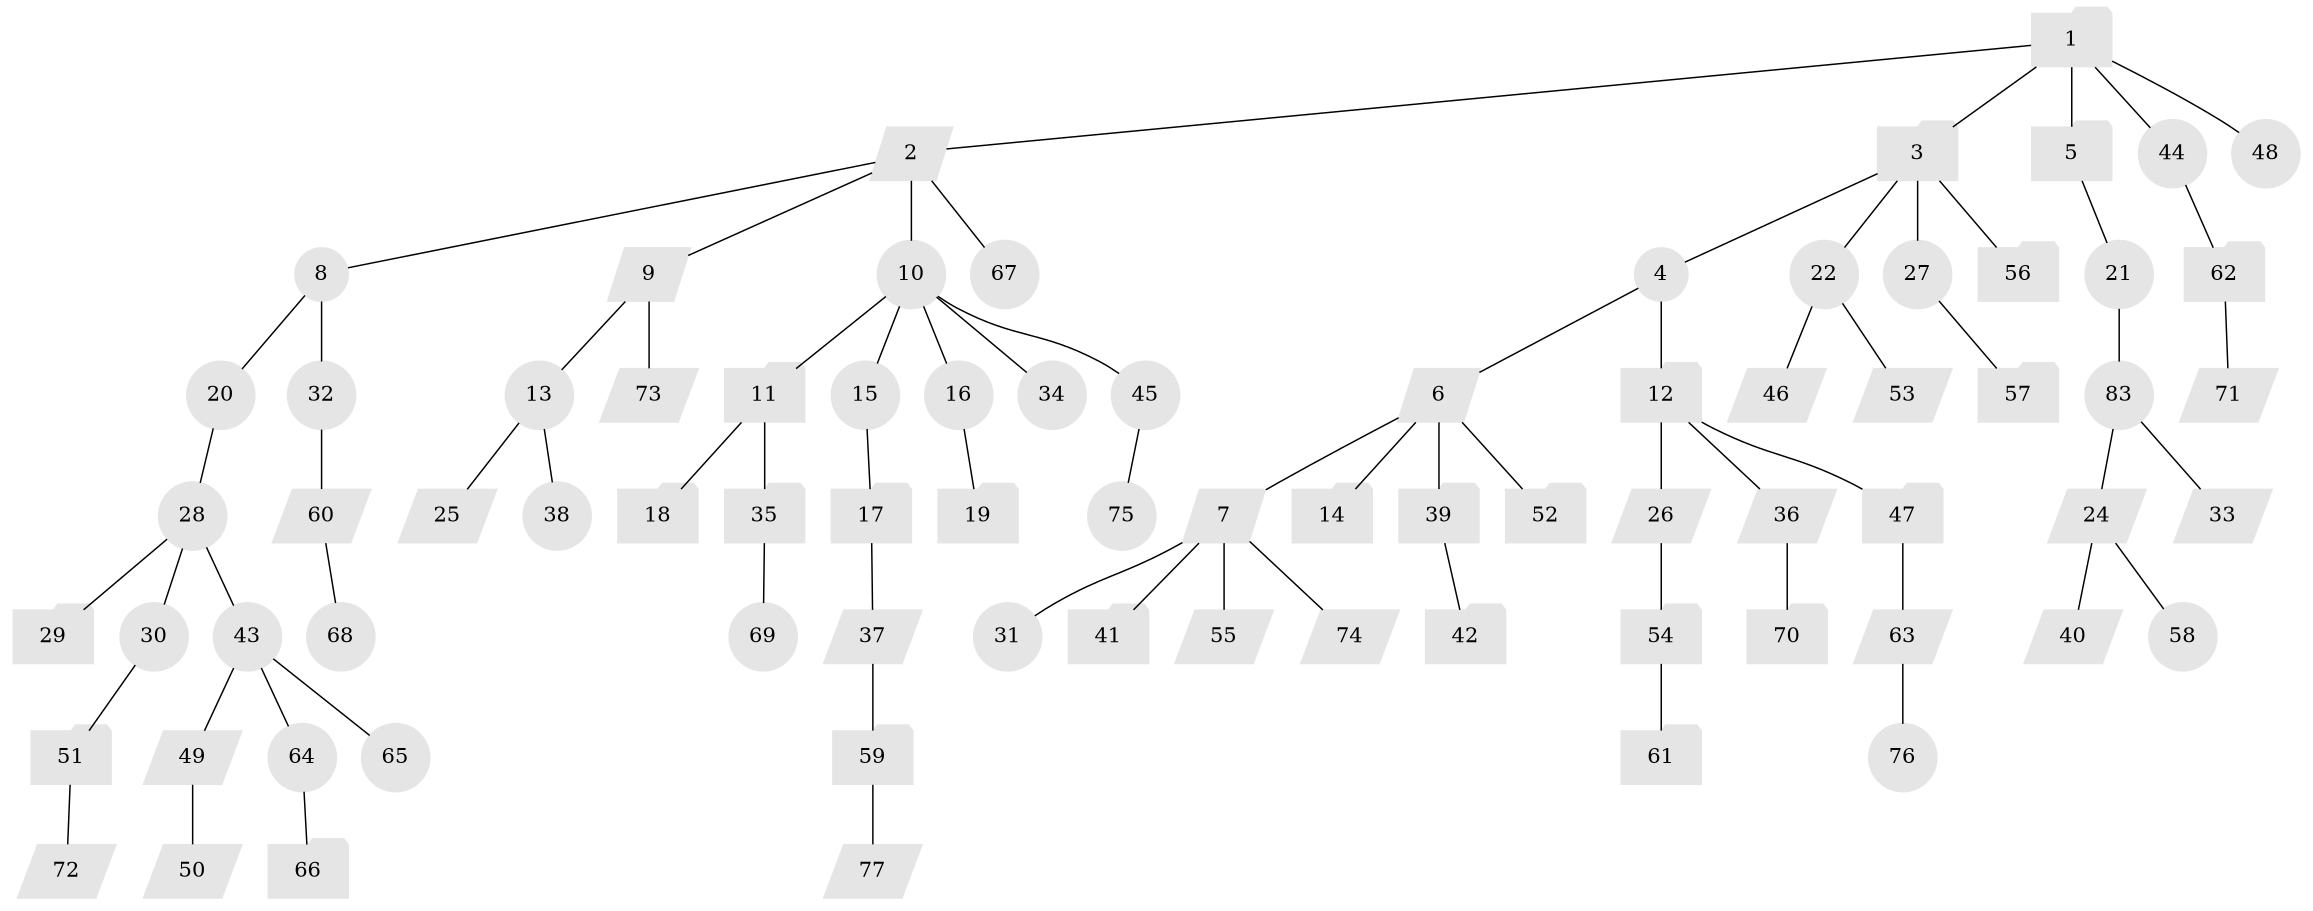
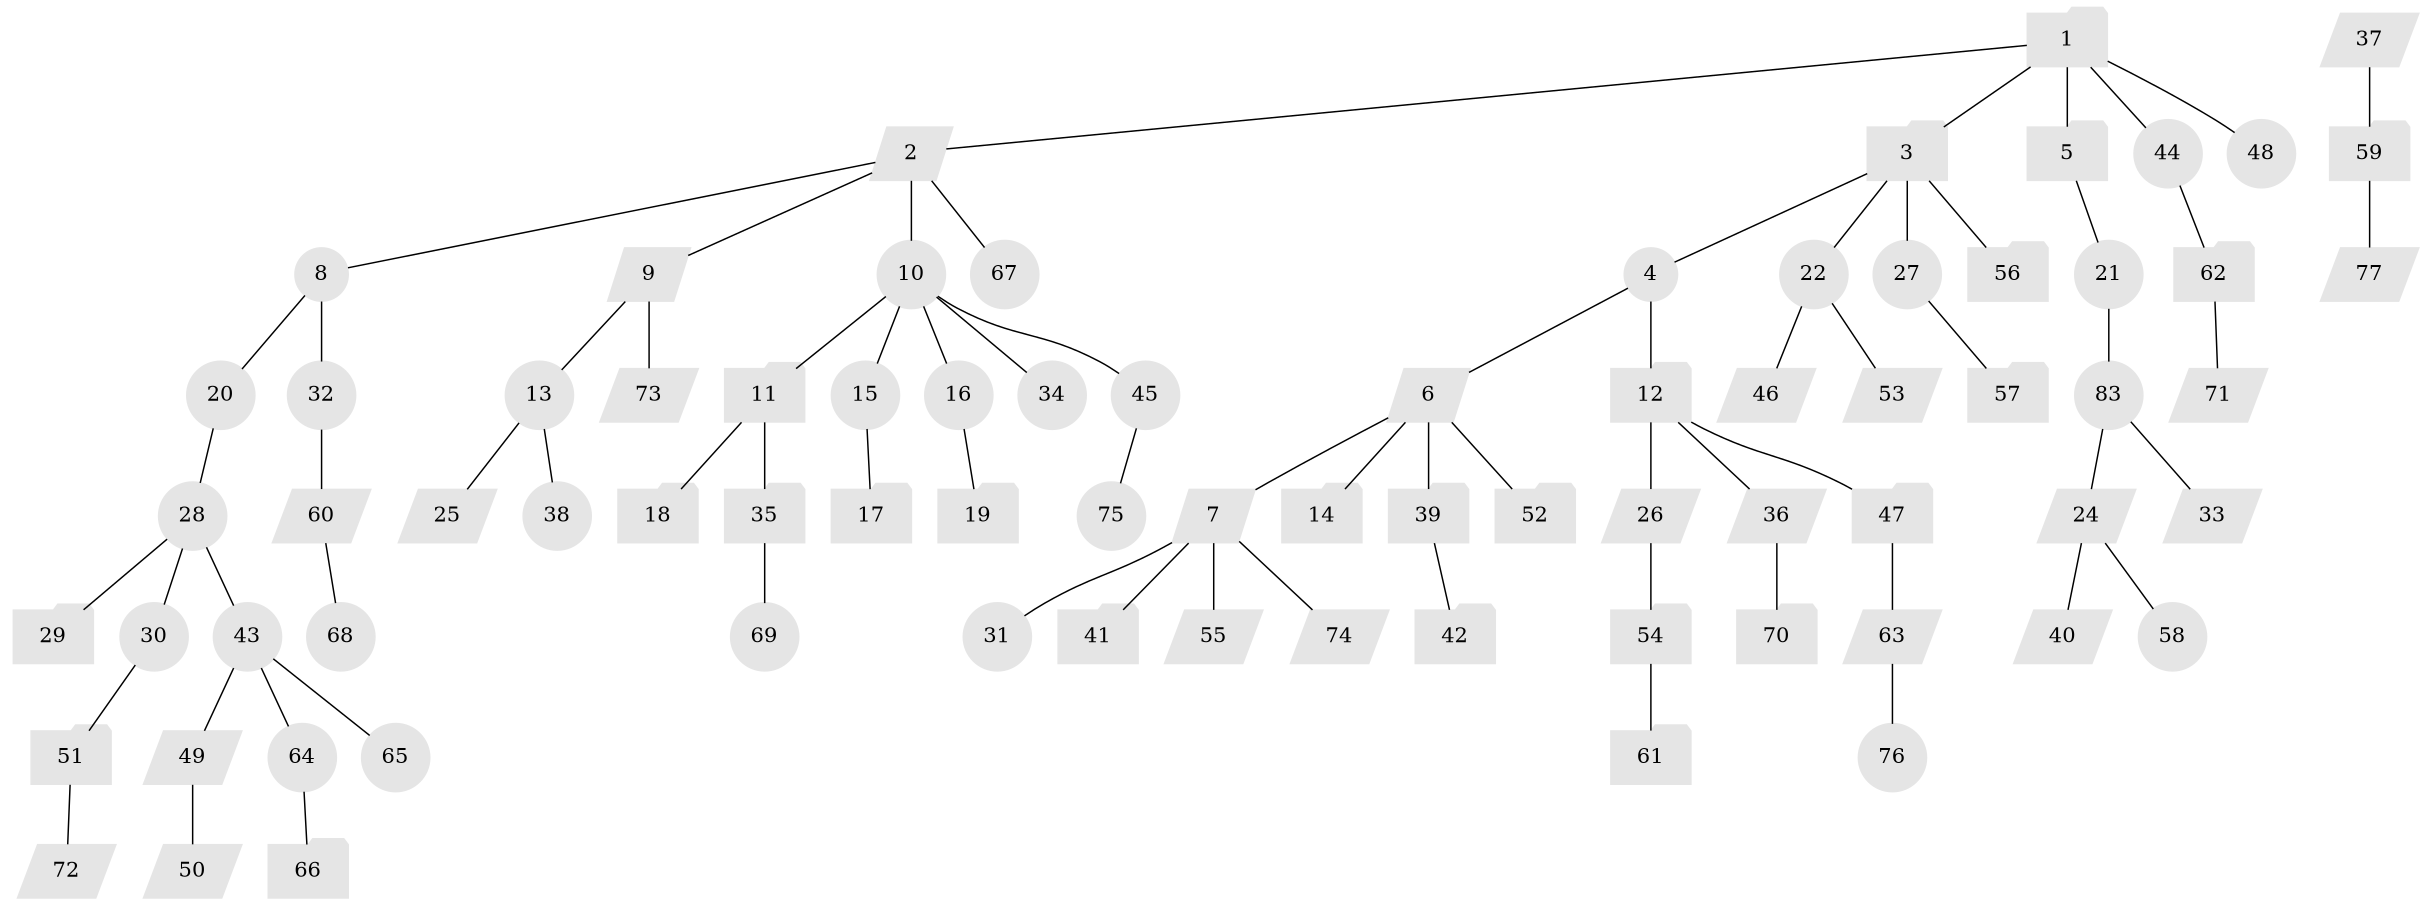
edge "17" -- "37": removed
